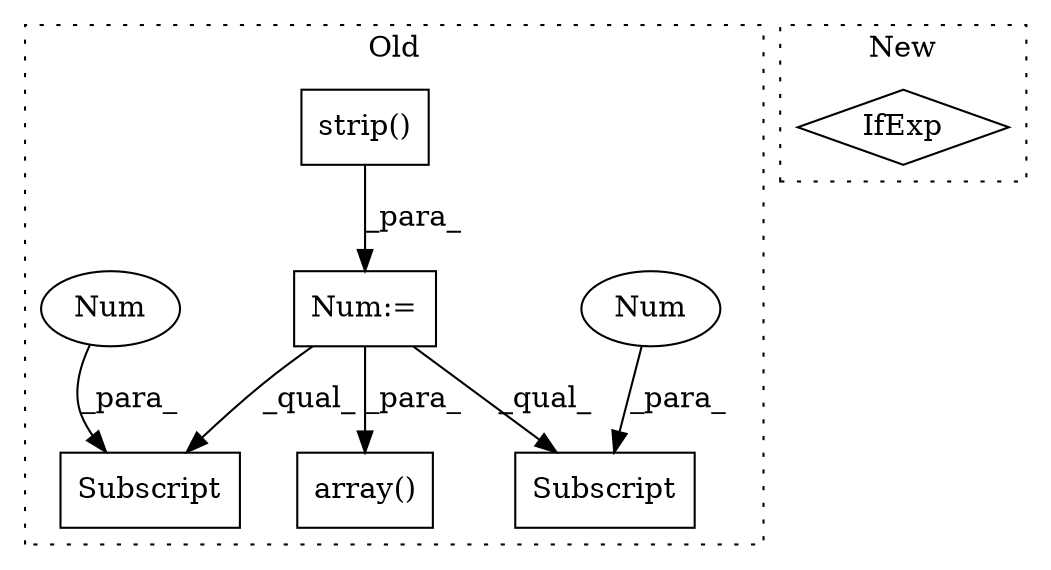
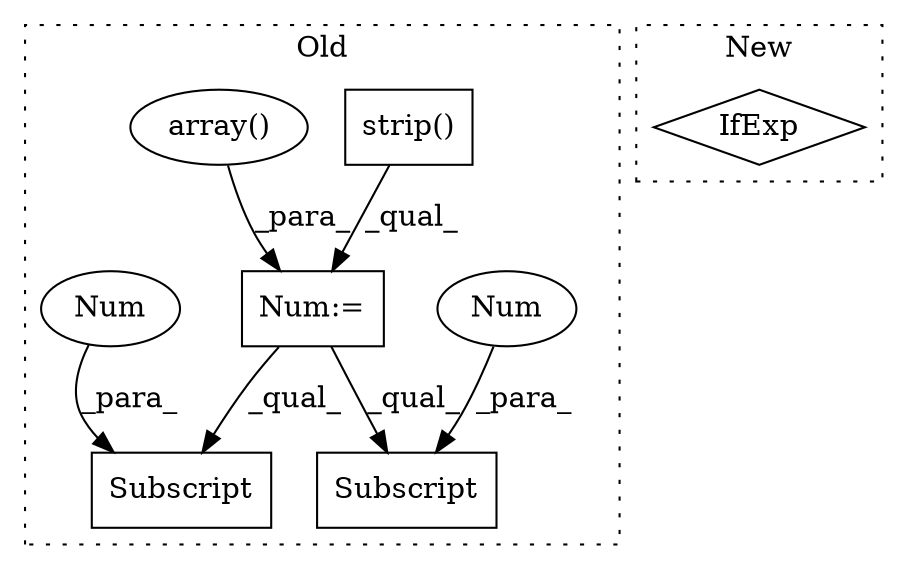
edge "strip()" -> "Num:=": label "_para_" -> "_qual_"
edge "Num:=" -> "array()": reversed
node "array()": shape box -> ellipse
